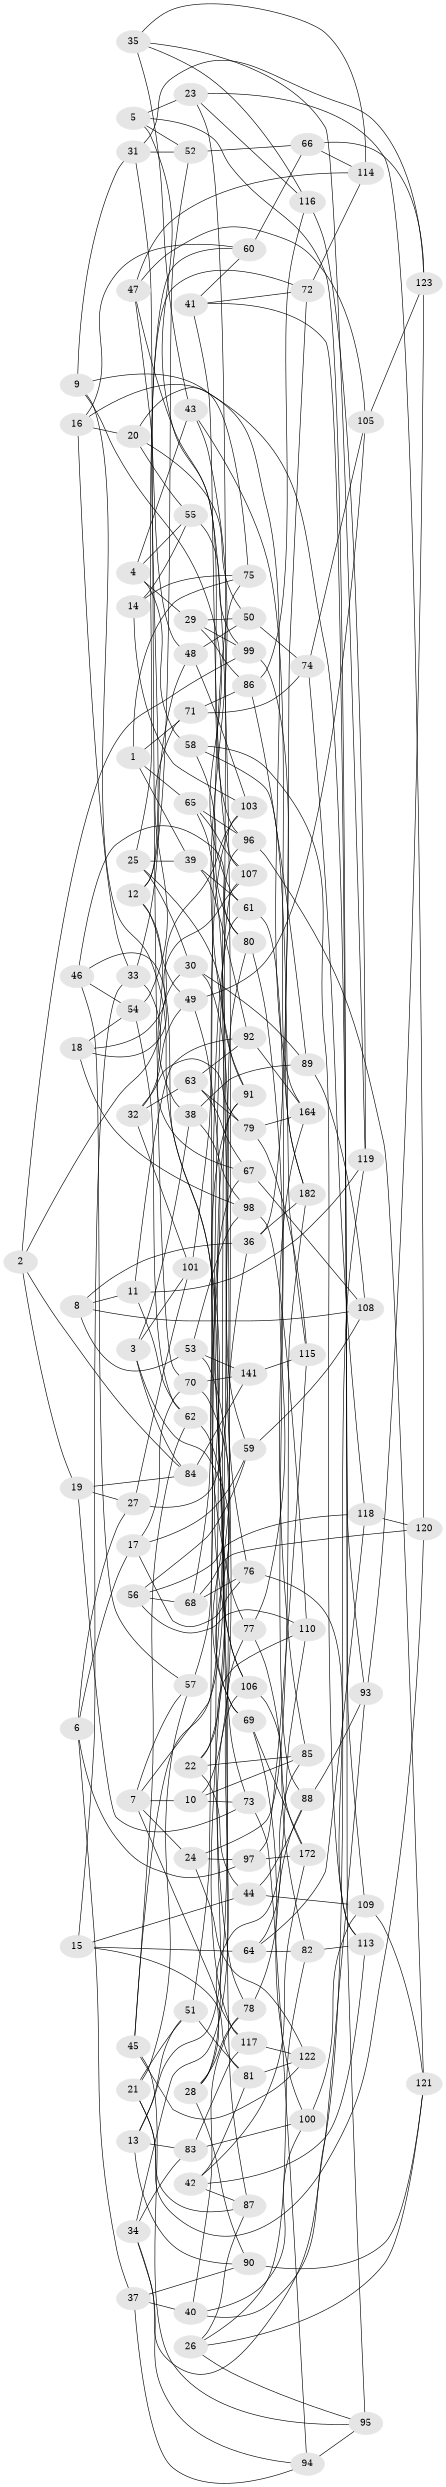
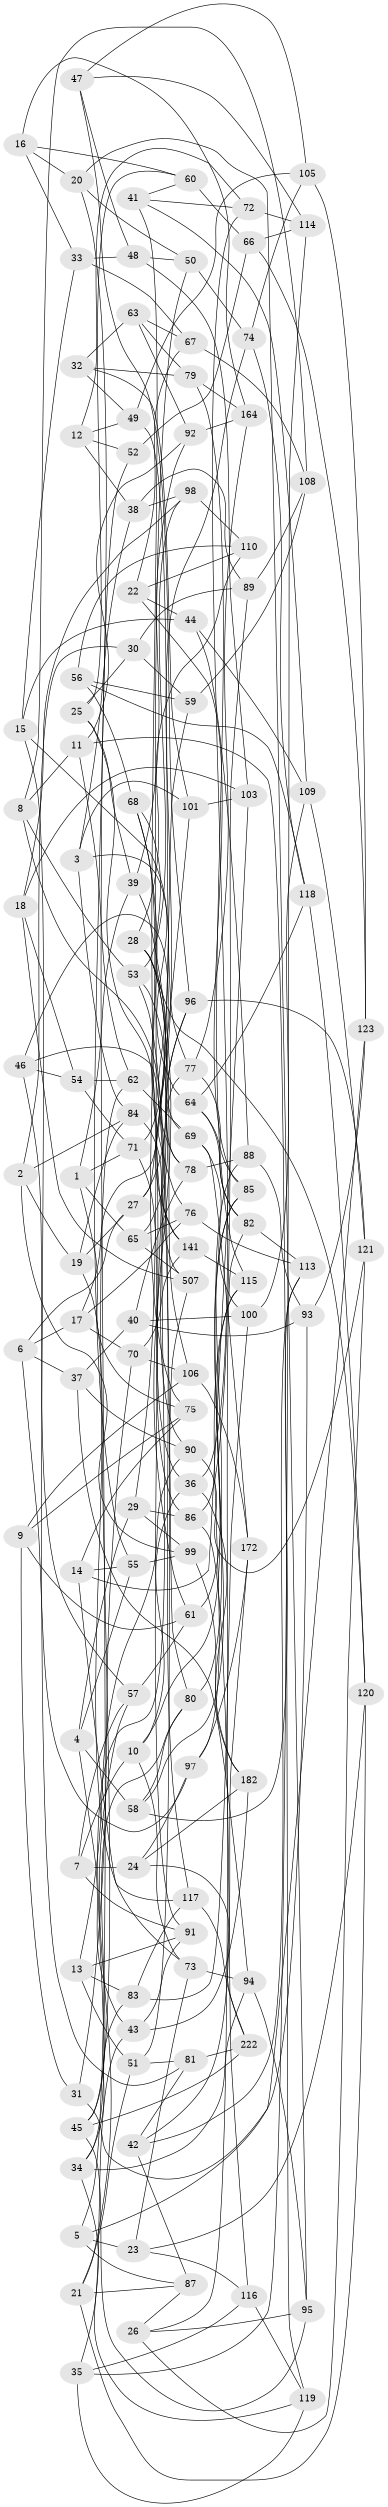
edge "31" -- "52": removed
node "107": label "107" -> "507"
edge "7" -- "117": now "14" -- "117"
node "122": label "122" -> "222"
